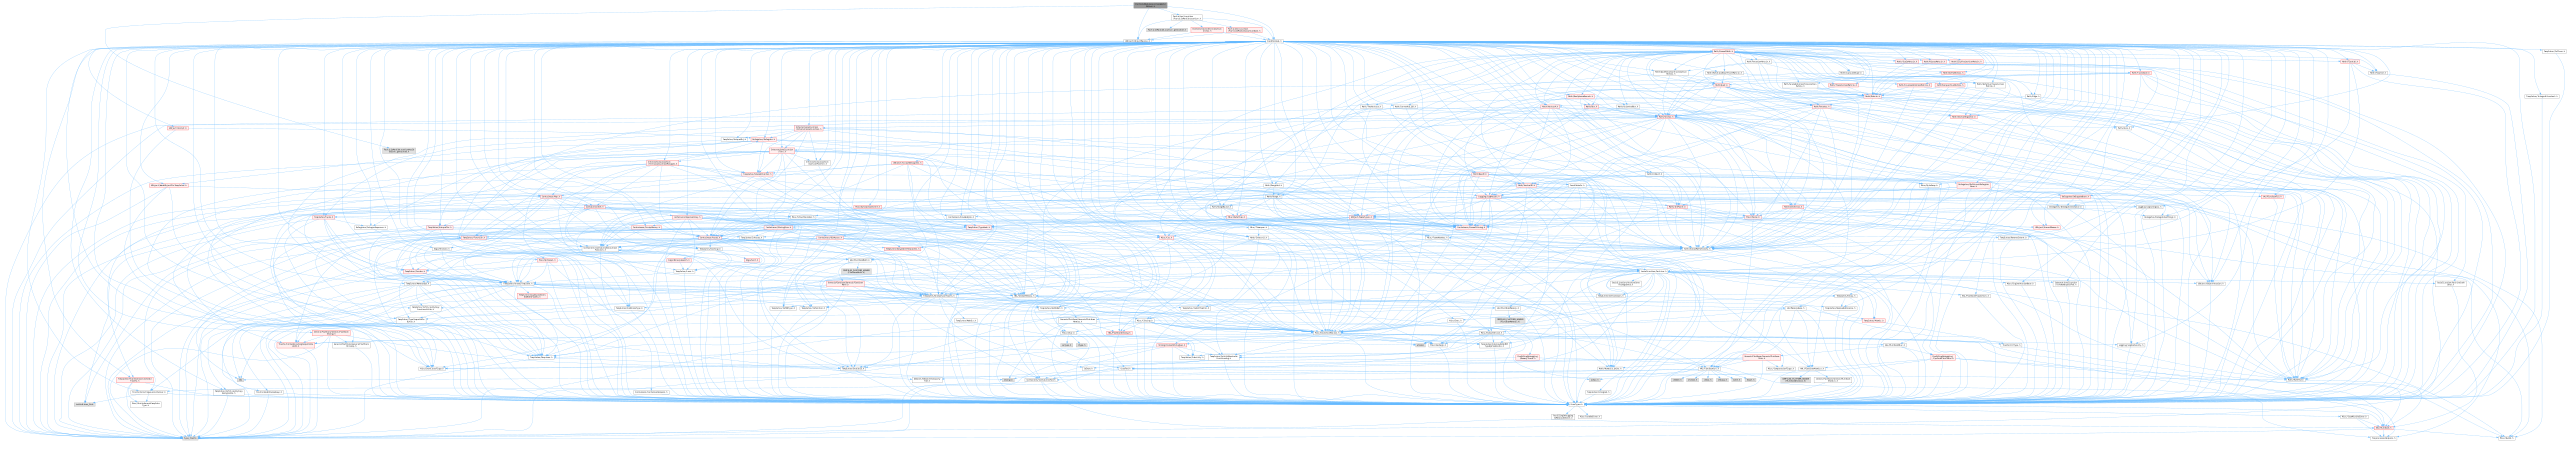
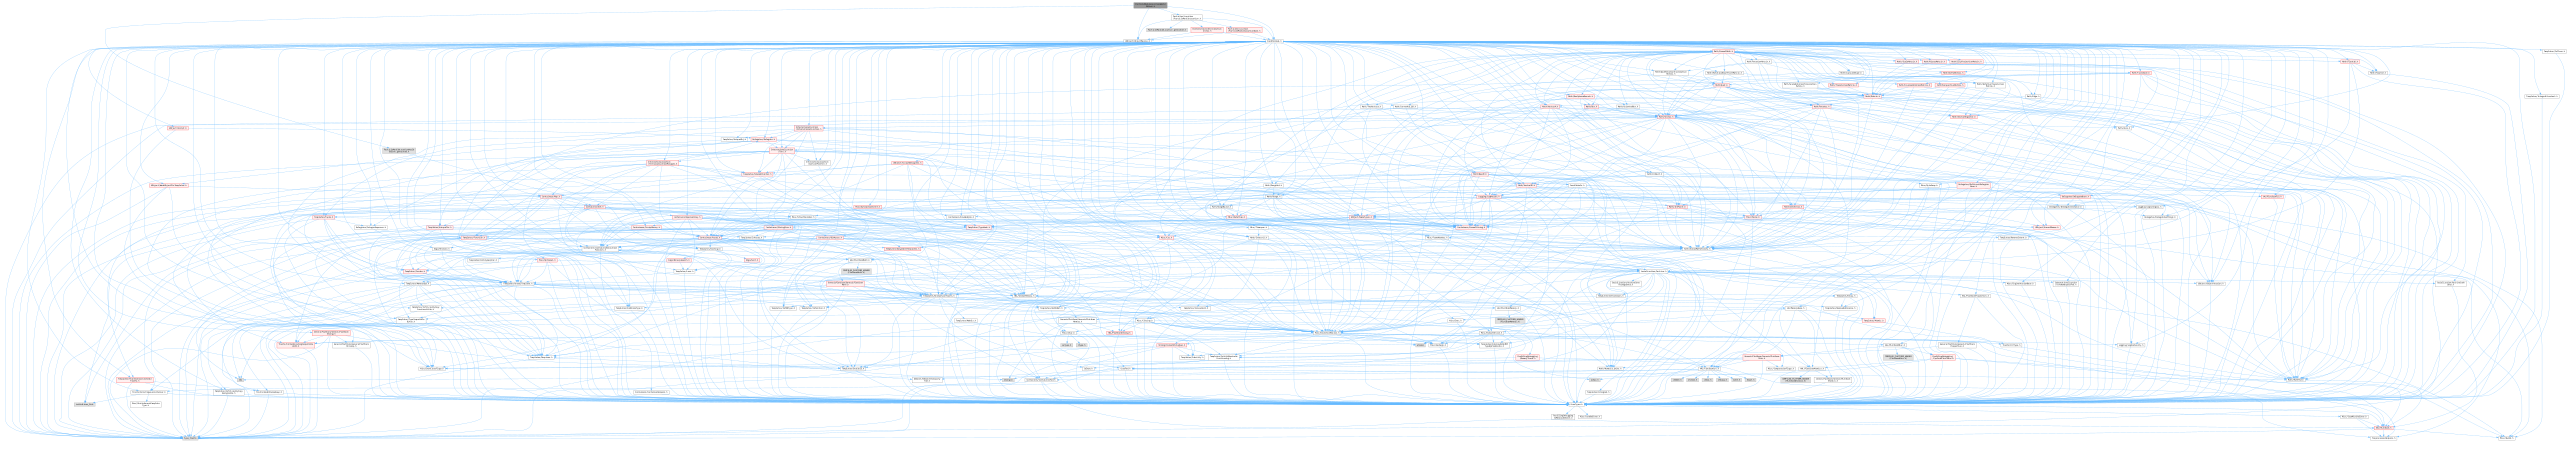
edge "CoreMinimal.h" -> "Containers/Set.h": now "ParticleModuleLocationWorld Offset.generated.h" -> "Containers/Set.h"
edge "Delegates/Delegate.h" -> "Templates/SharedPointer.h": now "Delegates/Delegate.h" -> "Internationalization /Text.h"
edge "Math/Box2D.h" -> "Misc/ByteSwap.h": now "Math/Box2D.h" -> "UObject/UnrealNames.h"
edge "Math/TwoVectors.h" -> "Templates/IsValidVariadic FunctionArg.h": now "Math/TwoVectors.h" -> "CoreTypes.h"
node "Templates/IsPolymorphic.h": added
node "Templates/CopyQualifiers AndRefsFromTo.h": removed
node "Templates/IsArithmetic.h": label "Templates/IsArithmetic.h" -> "Templates/ConvexHull.h"
edge "HAL/MemoryBase.h" -> "HAL/PlatformAtomics.h": now "HAL/MemoryBase.h" -> "GenericPlatform/GenericPlatform Atomics.h"
node "GenericPlatform/GenericPlatform Properties.h": added
node "COMPILED_PLATFORM_HEADER (PlatformMisc.h)": added
edge "Templates/PointerIsConvertible FromTo.h" -> "Misc/StaticAssertComplete Type.h": now "Templates/PointerIsConvertible FromTo.h" -> "Traits/UseBitwiseSwap.h"
